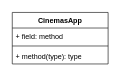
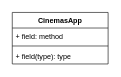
node "+ method(type): type": label "+ method(type): type" -> "+ field(type): type"
